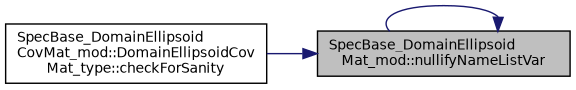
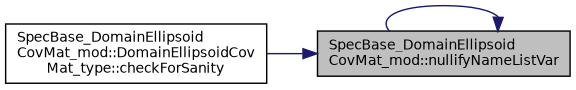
node "SpecBase_DomainEllipsoid Mat_mod::nullifyNameListVar": label "SpecBase_DomainEllipsoid Mat_mod::nullifyNameListVar" -> "SpecBase_DomainEllipsoid CovMat_mod::nullifyNameListVar"
